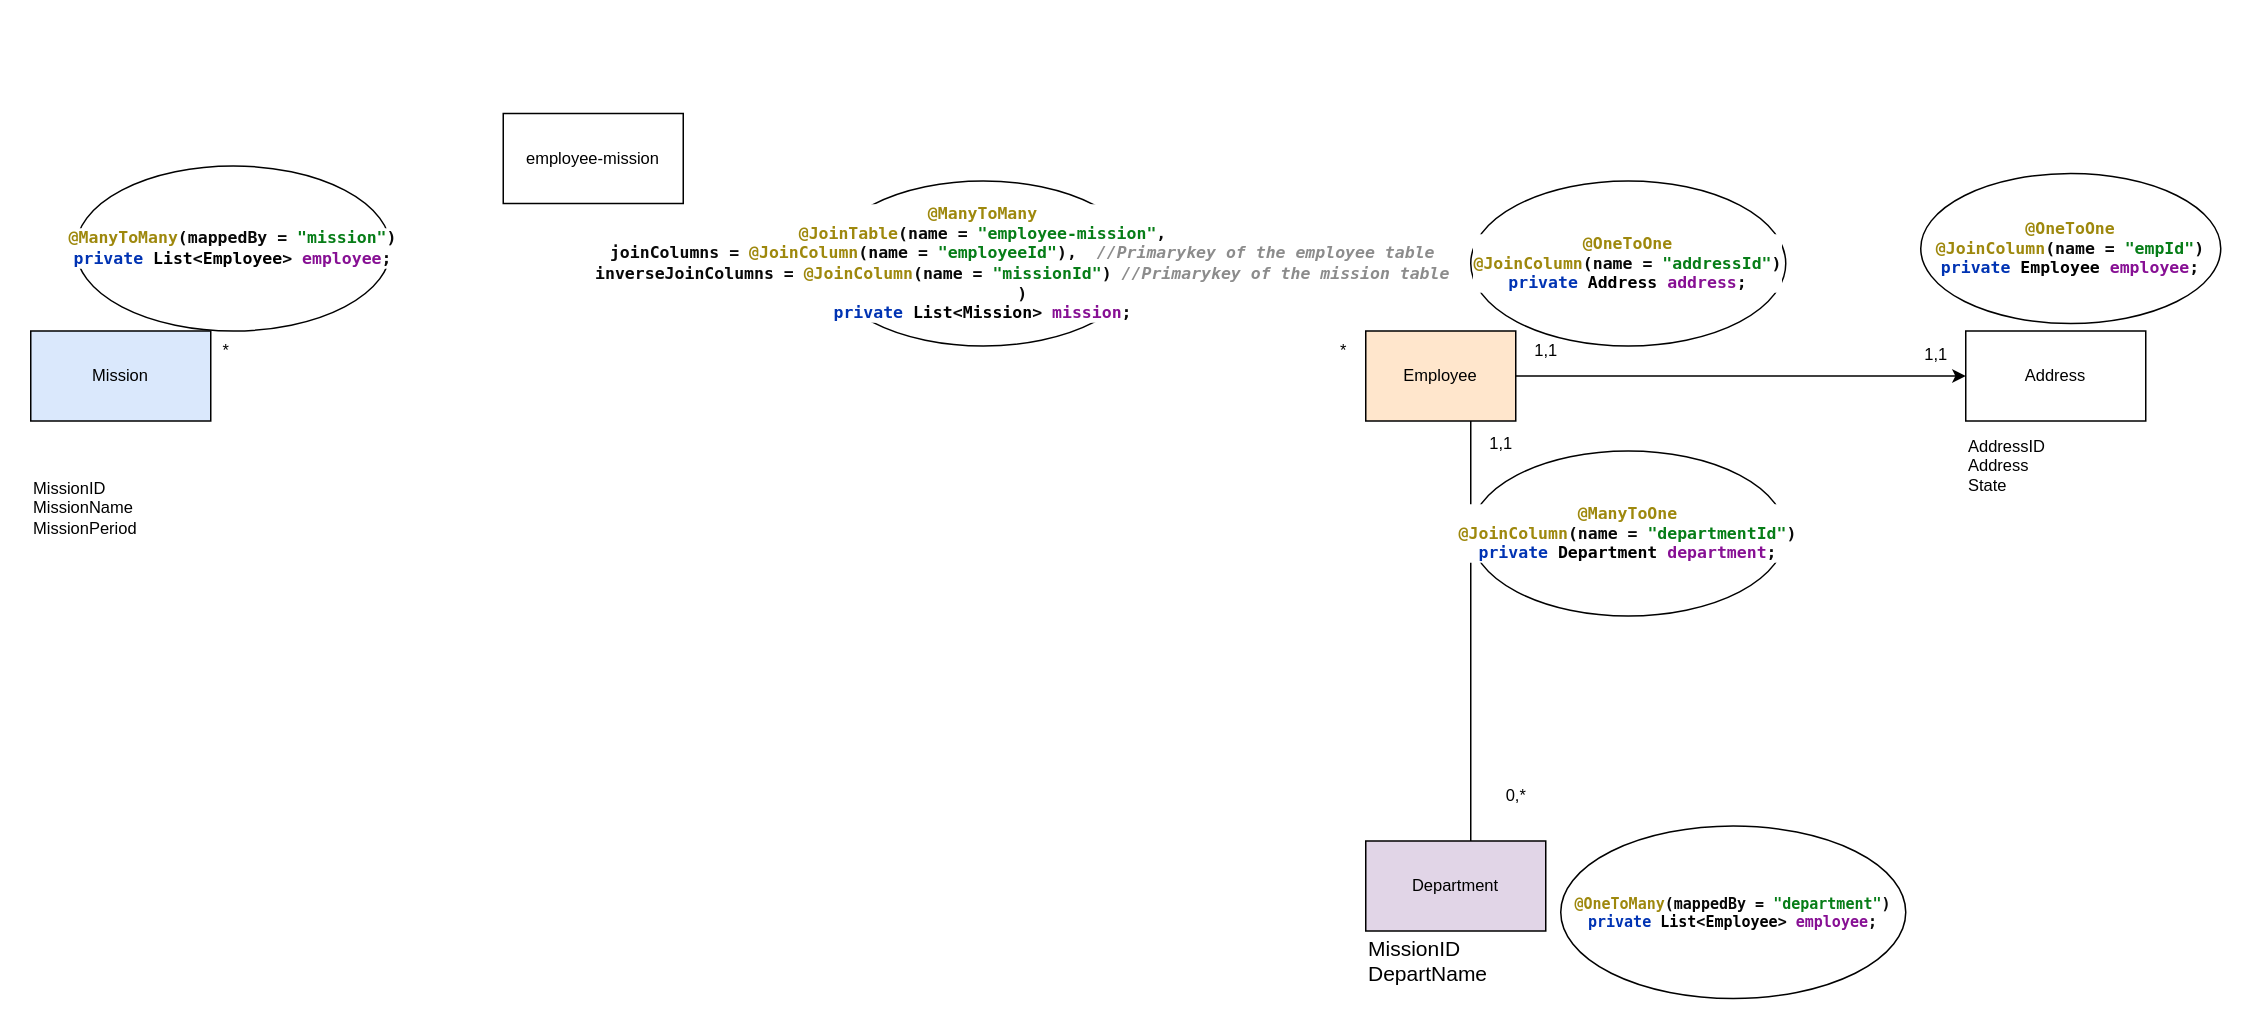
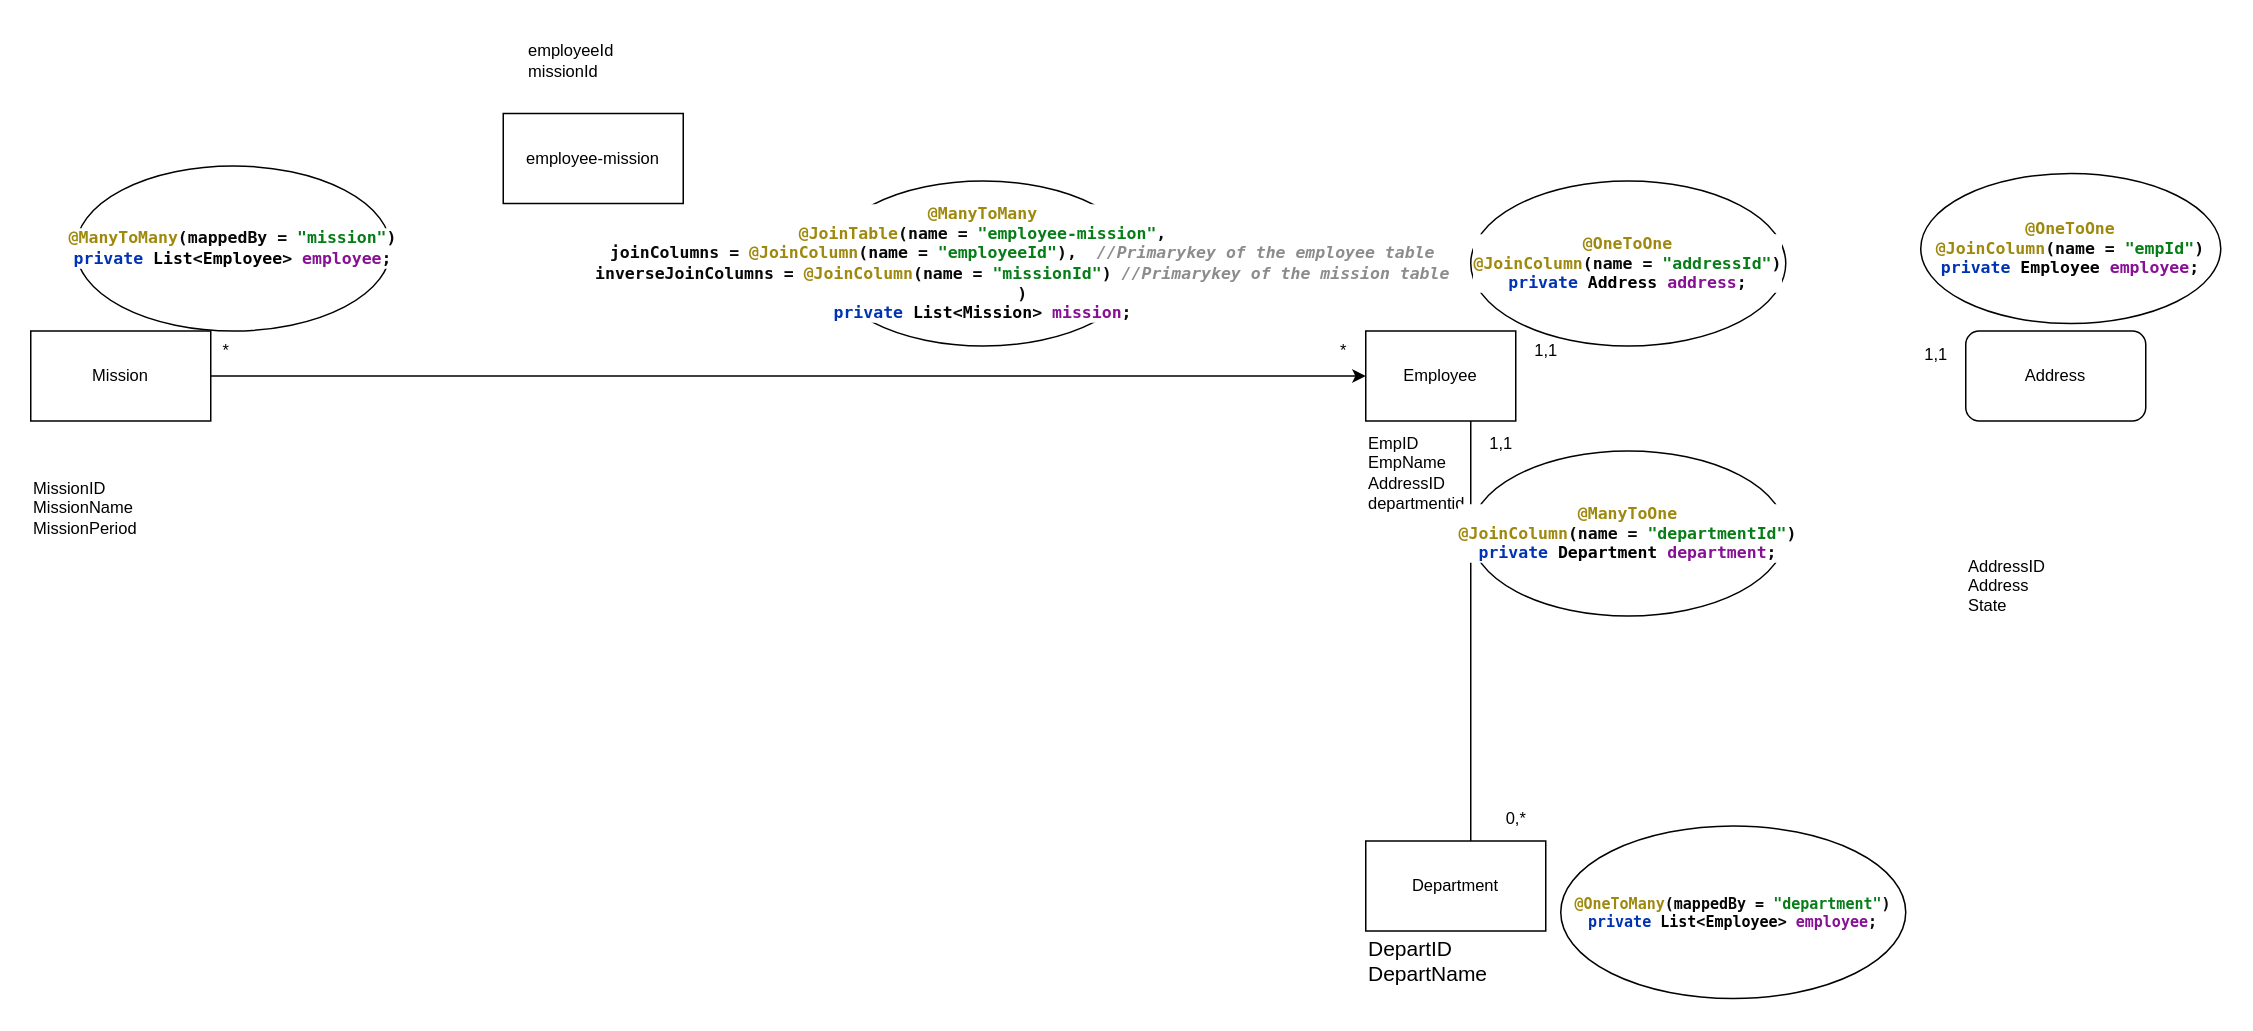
node "employeeId missionId": added
node "Mission": fillcolor #dae8fc -> #ffffff
edge "Mission" -> "Employee": added
node "Employee": fillcolor #ffe6cc -> #ffffff
edge "Employee" -> "Address": removed
node "Address": shape rectangle -> rounded rectangle
node "AddressID Address State": moved (2018, 466) -> (2018, 586)
node "EmpID EmpName AddressID departmentid": added
node "0,*": moved (1516, 796) -> (1516, 818)
node "Department": fillcolor #e1d5e7 -> #ffffff
node "MissionID DepartName": label "MissionID DepartName" -> "DepartID DepartName"
